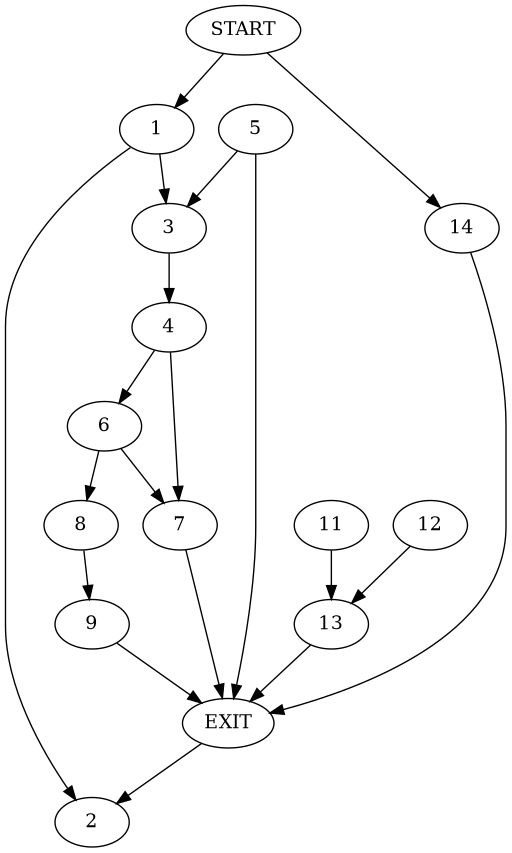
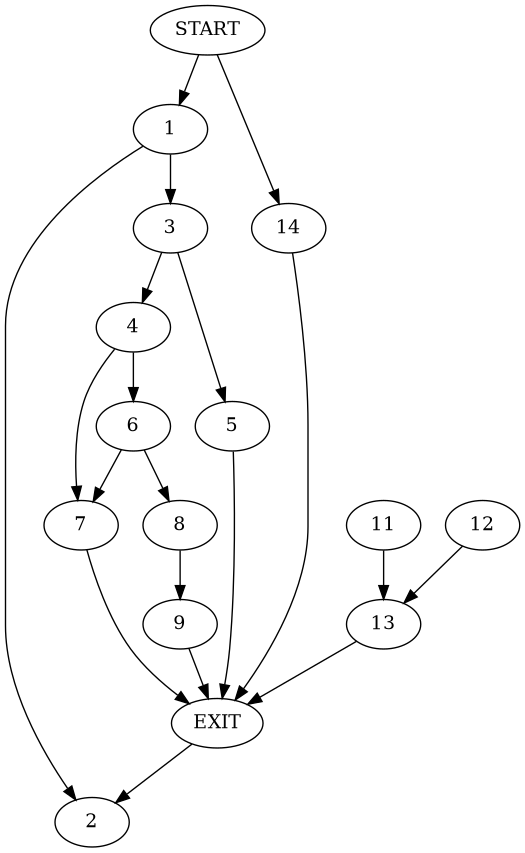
edge "5" -> "3": reversed
